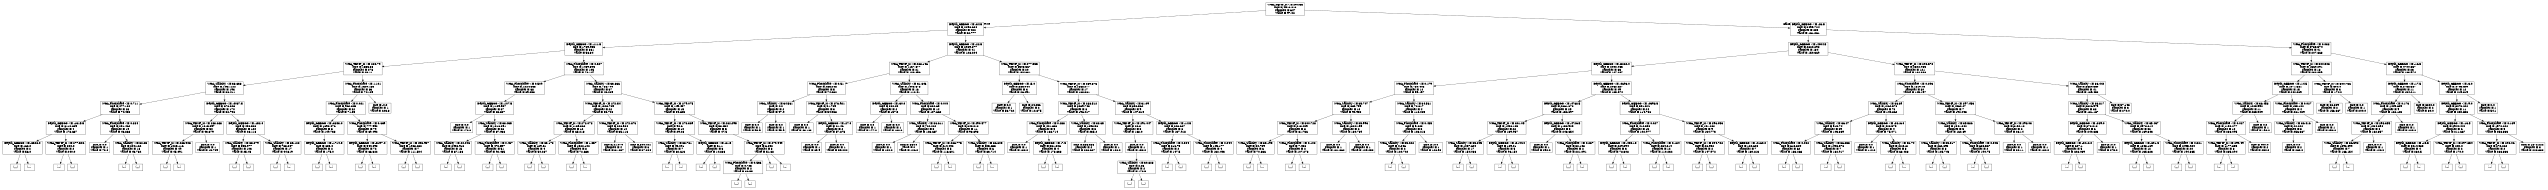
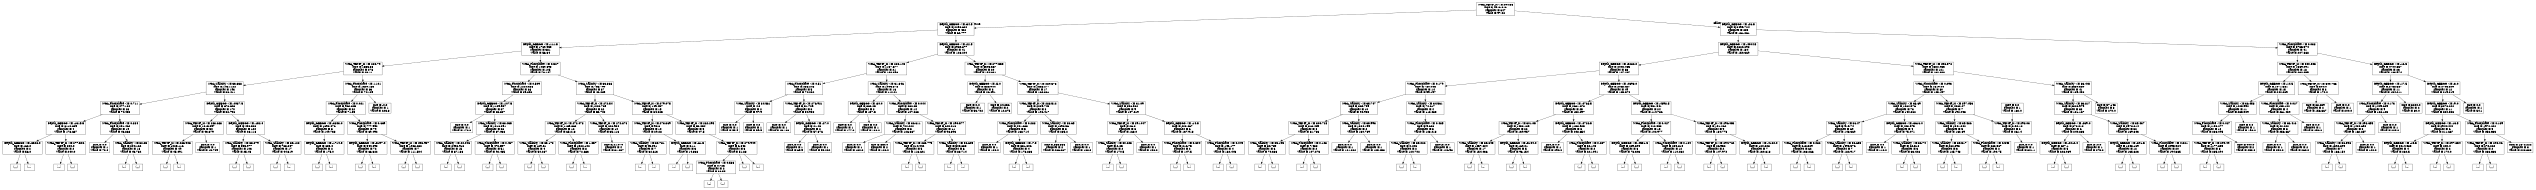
edge "WOA_TEMP_K <= 298.03 mse = 3152.18 samples = 2 value = 261.4" -> "mse = 0.0 samples = 1 value = 182.0": reversed
node "mse = 390.441 samples = 6 value = 37.884": removed
node "mse = 864.0 value = 2 value = 126.0": label "mse = 864.0 value = 2 value = 126.0" -> "mse = 864.0 samples = 2 value = 126.0"
node "mse = 0.0 samples = 1 value = 250.0": added
edge "mse = 0.0 samples = 1 value = 158.0" -> "WOA_Salinity <= 30.823 mse = 2.25 samples = 2 value = 170.5": now "WOA_TEMP_K <= 291.047 mse = 26.8 samples = 3 value = 168.0" -> "WOA_Salinity <= 30.823 mse = 2.25 samples = 2 value = 170.5"
